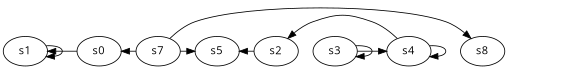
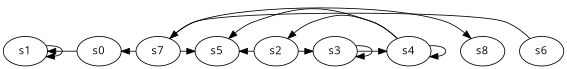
edge "s4" -> "s5": added
edge "s2" -> "s3": added
node "s6": added
